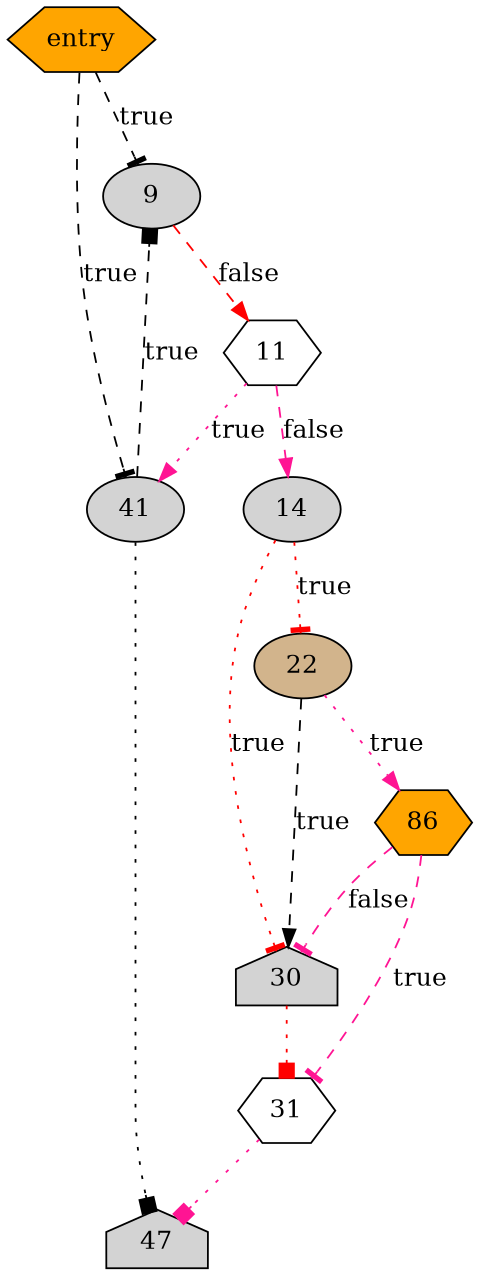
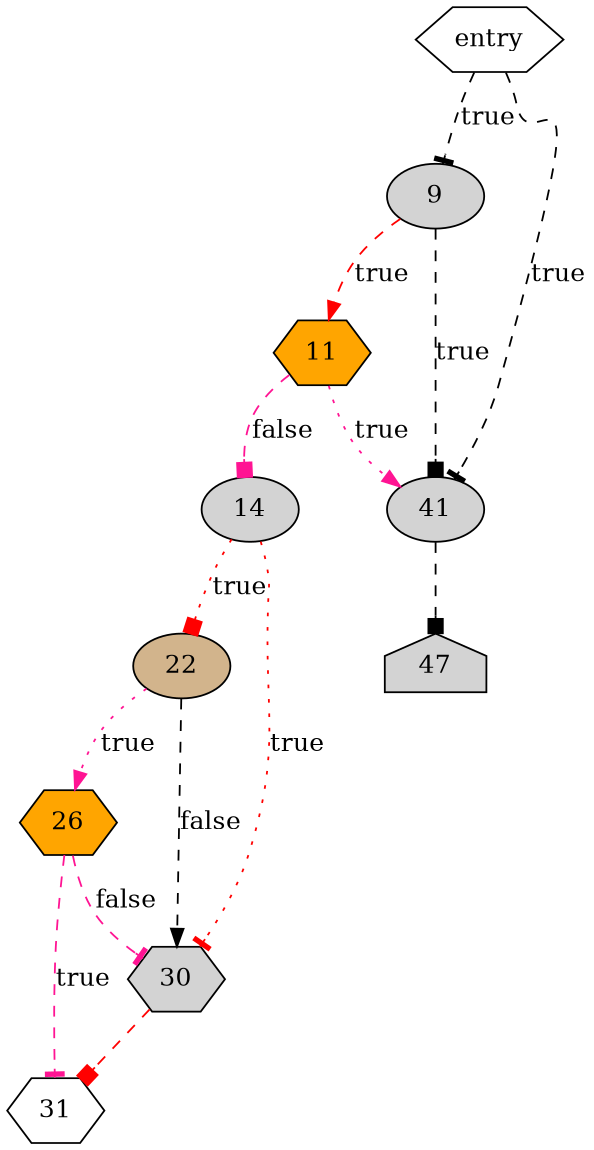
node "entry": fillcolor orange -> white
edge "9" -> "11": label "false" -> "true"
node "11": fillcolor white -> orange
edge "41" -> "9": reversed
edge "11" -> "14": arrowhead normal -> box
edge "14" -> "22": arrowhead tee -> box
edge "22" -> "30": label "true" -> "false"
node "86": label "86" -> "26"
edge "41" -> "47": style dotted -> dashed
node "30": shape house -> hexagon
edge "30" -> "31": style dotted -> dashed
edge "31" -> "47": removed
